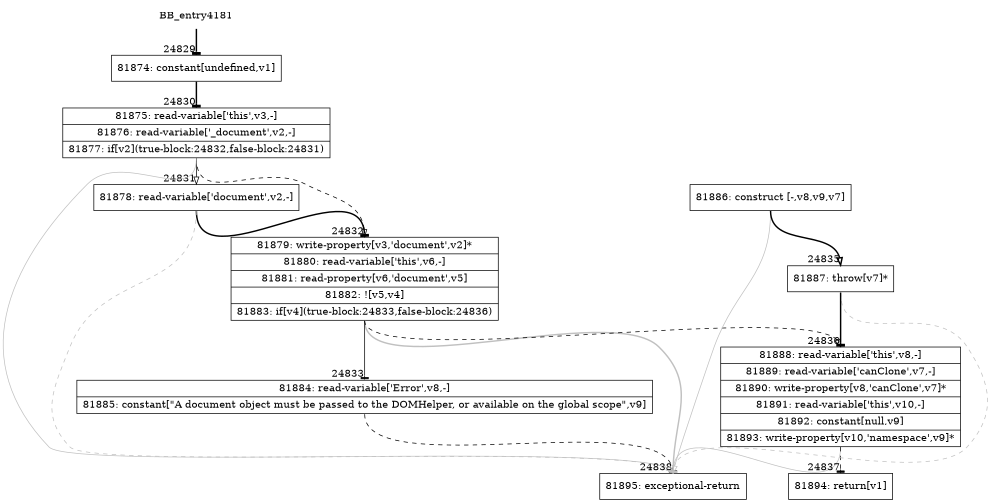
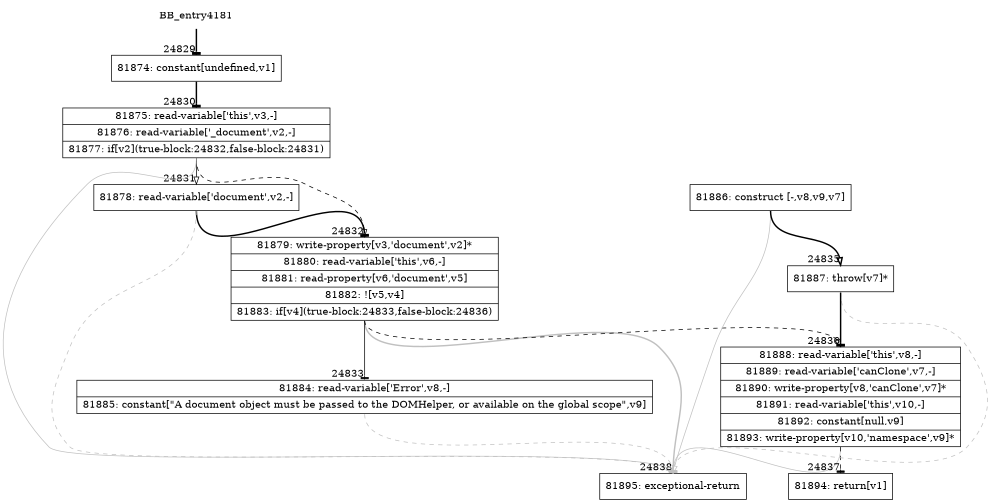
edge "81884: read-variable['Error',v8,-]" -> "81895: exceptional-return": color black -> gray
